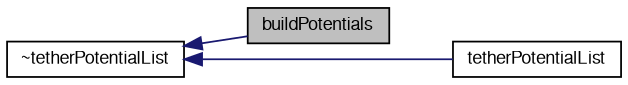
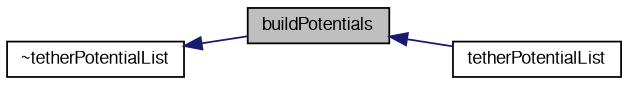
edge "tetherPotentialList" -> "~tetherPotentialList": now "tetherPotentialList" -> "buildPotentials"
